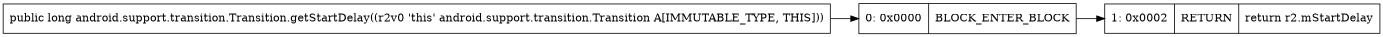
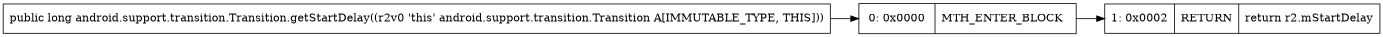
node "0: 0x0000": text "BLOCK_ENTER_BLOCK" -> "MTH_ENTER_BLOCK"
